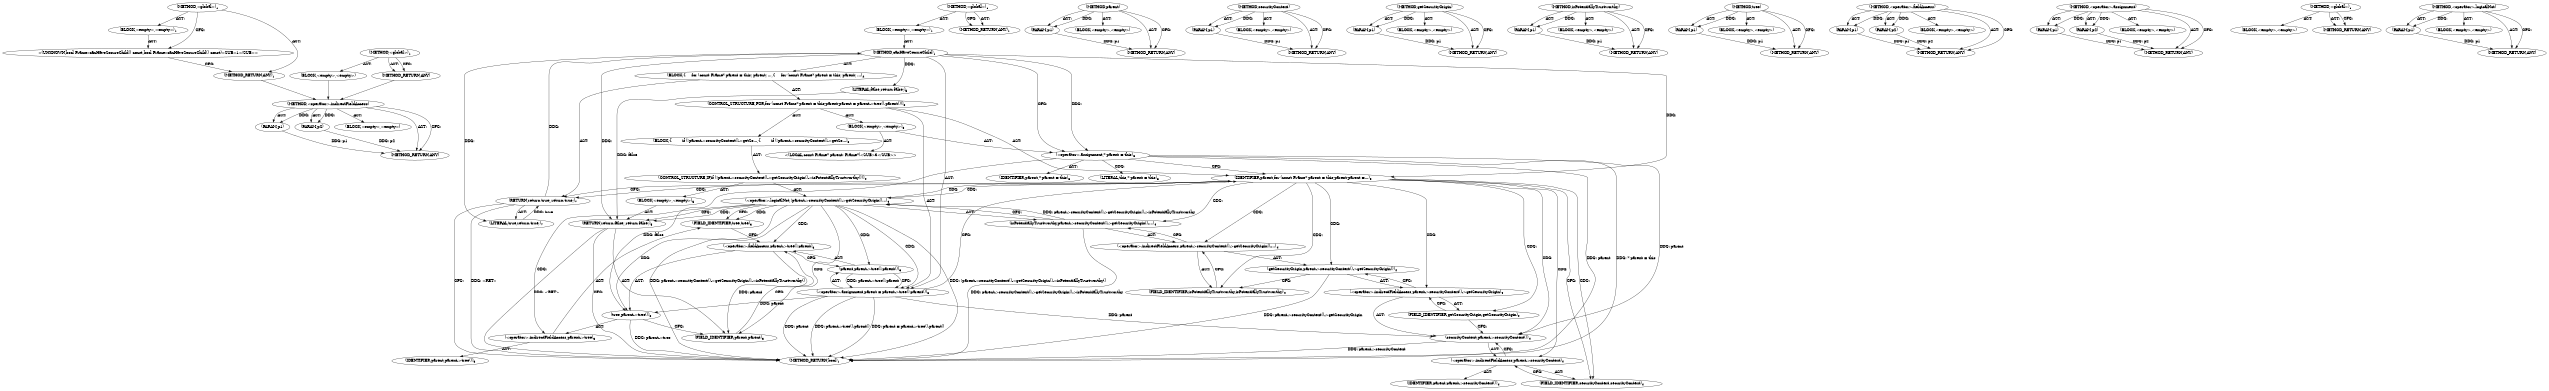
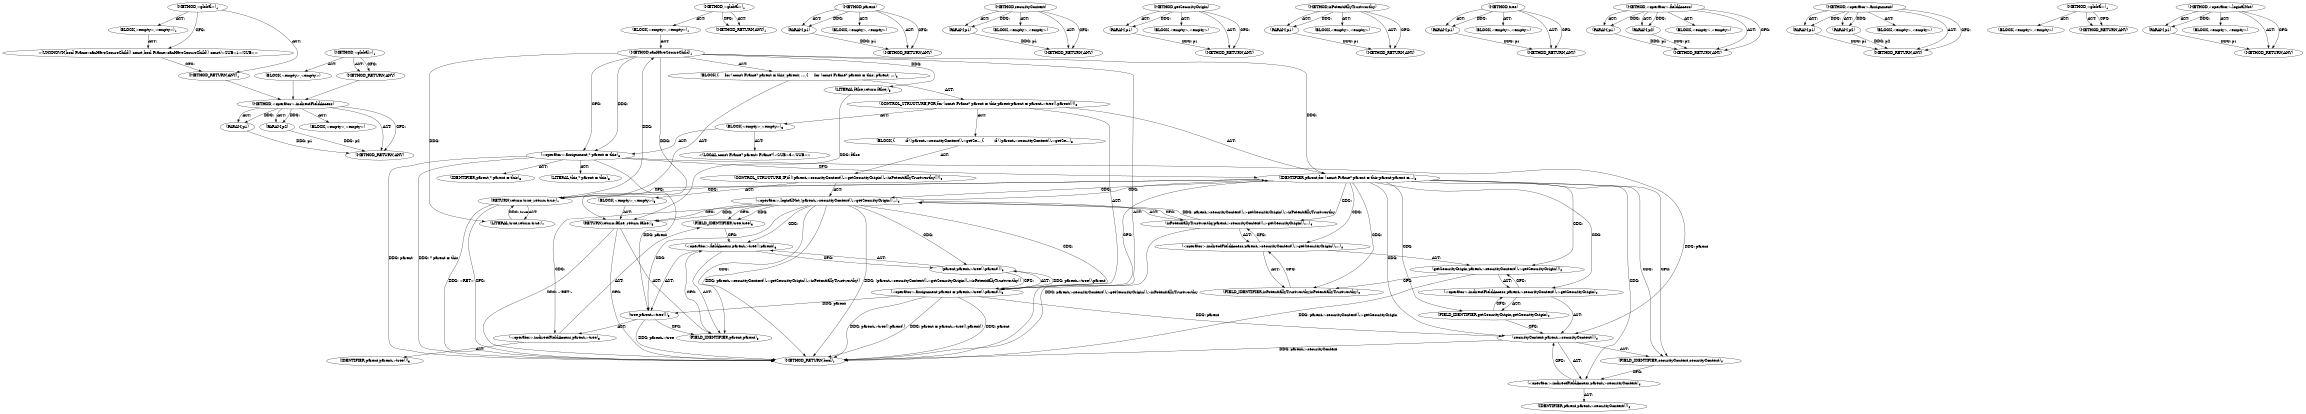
edge "(<operator>.assignment,* parent = this)" -> "(LITERAL,this,* parent = this)": label "CDG: " -> "AST: "
edge "(METHOD,canHaveSecureChild)" -> "(<operator>.assignment,parent = parent->tree().parent())": now "(METHOD,canHaveSecureChild)" -> "(METHOD_RETURN,bool)"
edge "(<operator>.assignment,* parent = this)" -> "(tree,parent->tree())": label "DDG: false" -> "DDG: parent"
edge "(<operator>.fieldAccess,parent->tree().parent)" -> "(FIELD_IDENTIFIER,parent,parent)": label "DDG: parent" -> "AST: "
edge "(<operator>.indirectFieldAccess,parent->securityContext)" -> "(FIELD_IDENTIFIER,securityContext,securityContext)": now "(securityContext,parent->securityContext())" -> "(FIELD_IDENTIFIER,securityContext,securityContext)"
